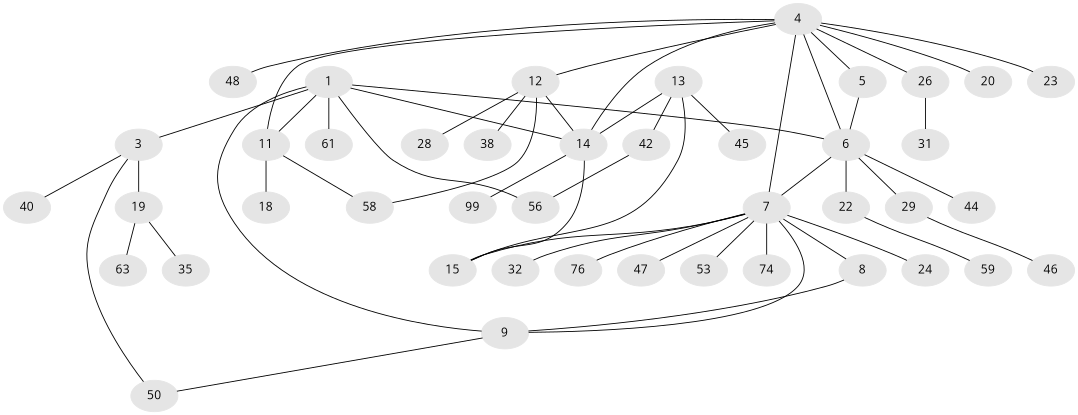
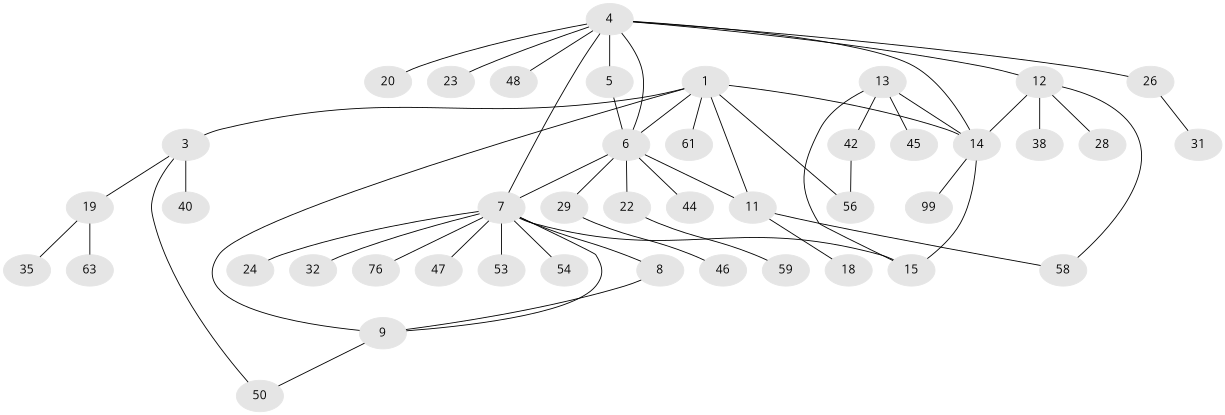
edge "4" -- "11": now "6" -- "11"
node "74": label "74" -> "54"
